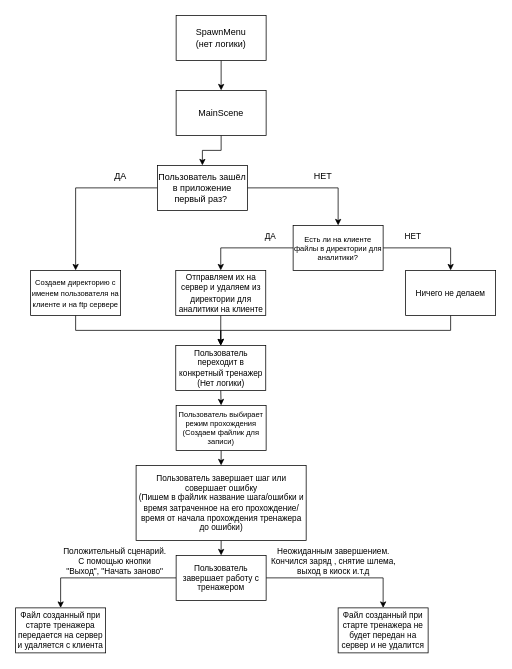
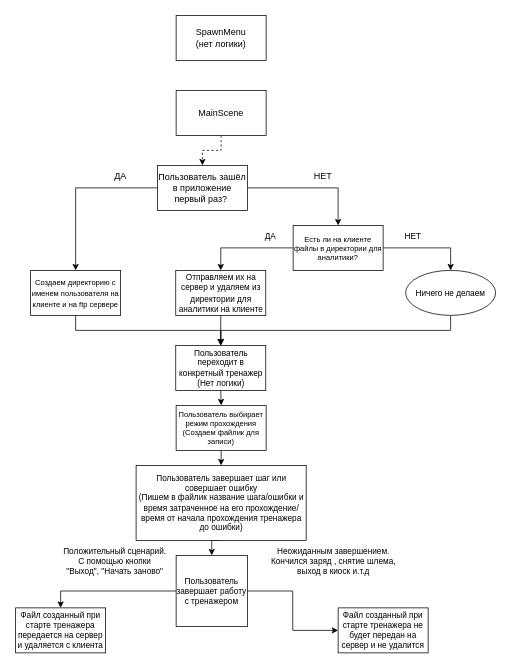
edge "SpawnMenu (нет логики)" -> "MainScene": removed
edge "MainScene" -> "Пользователь зашёл в приложение первый раз?": style solid -> dashed
node "Ничего не делаем": shape rectangle -> ellipse
node "Пользователь завершает работу с тренажером": size 90x45 -> 71x71
